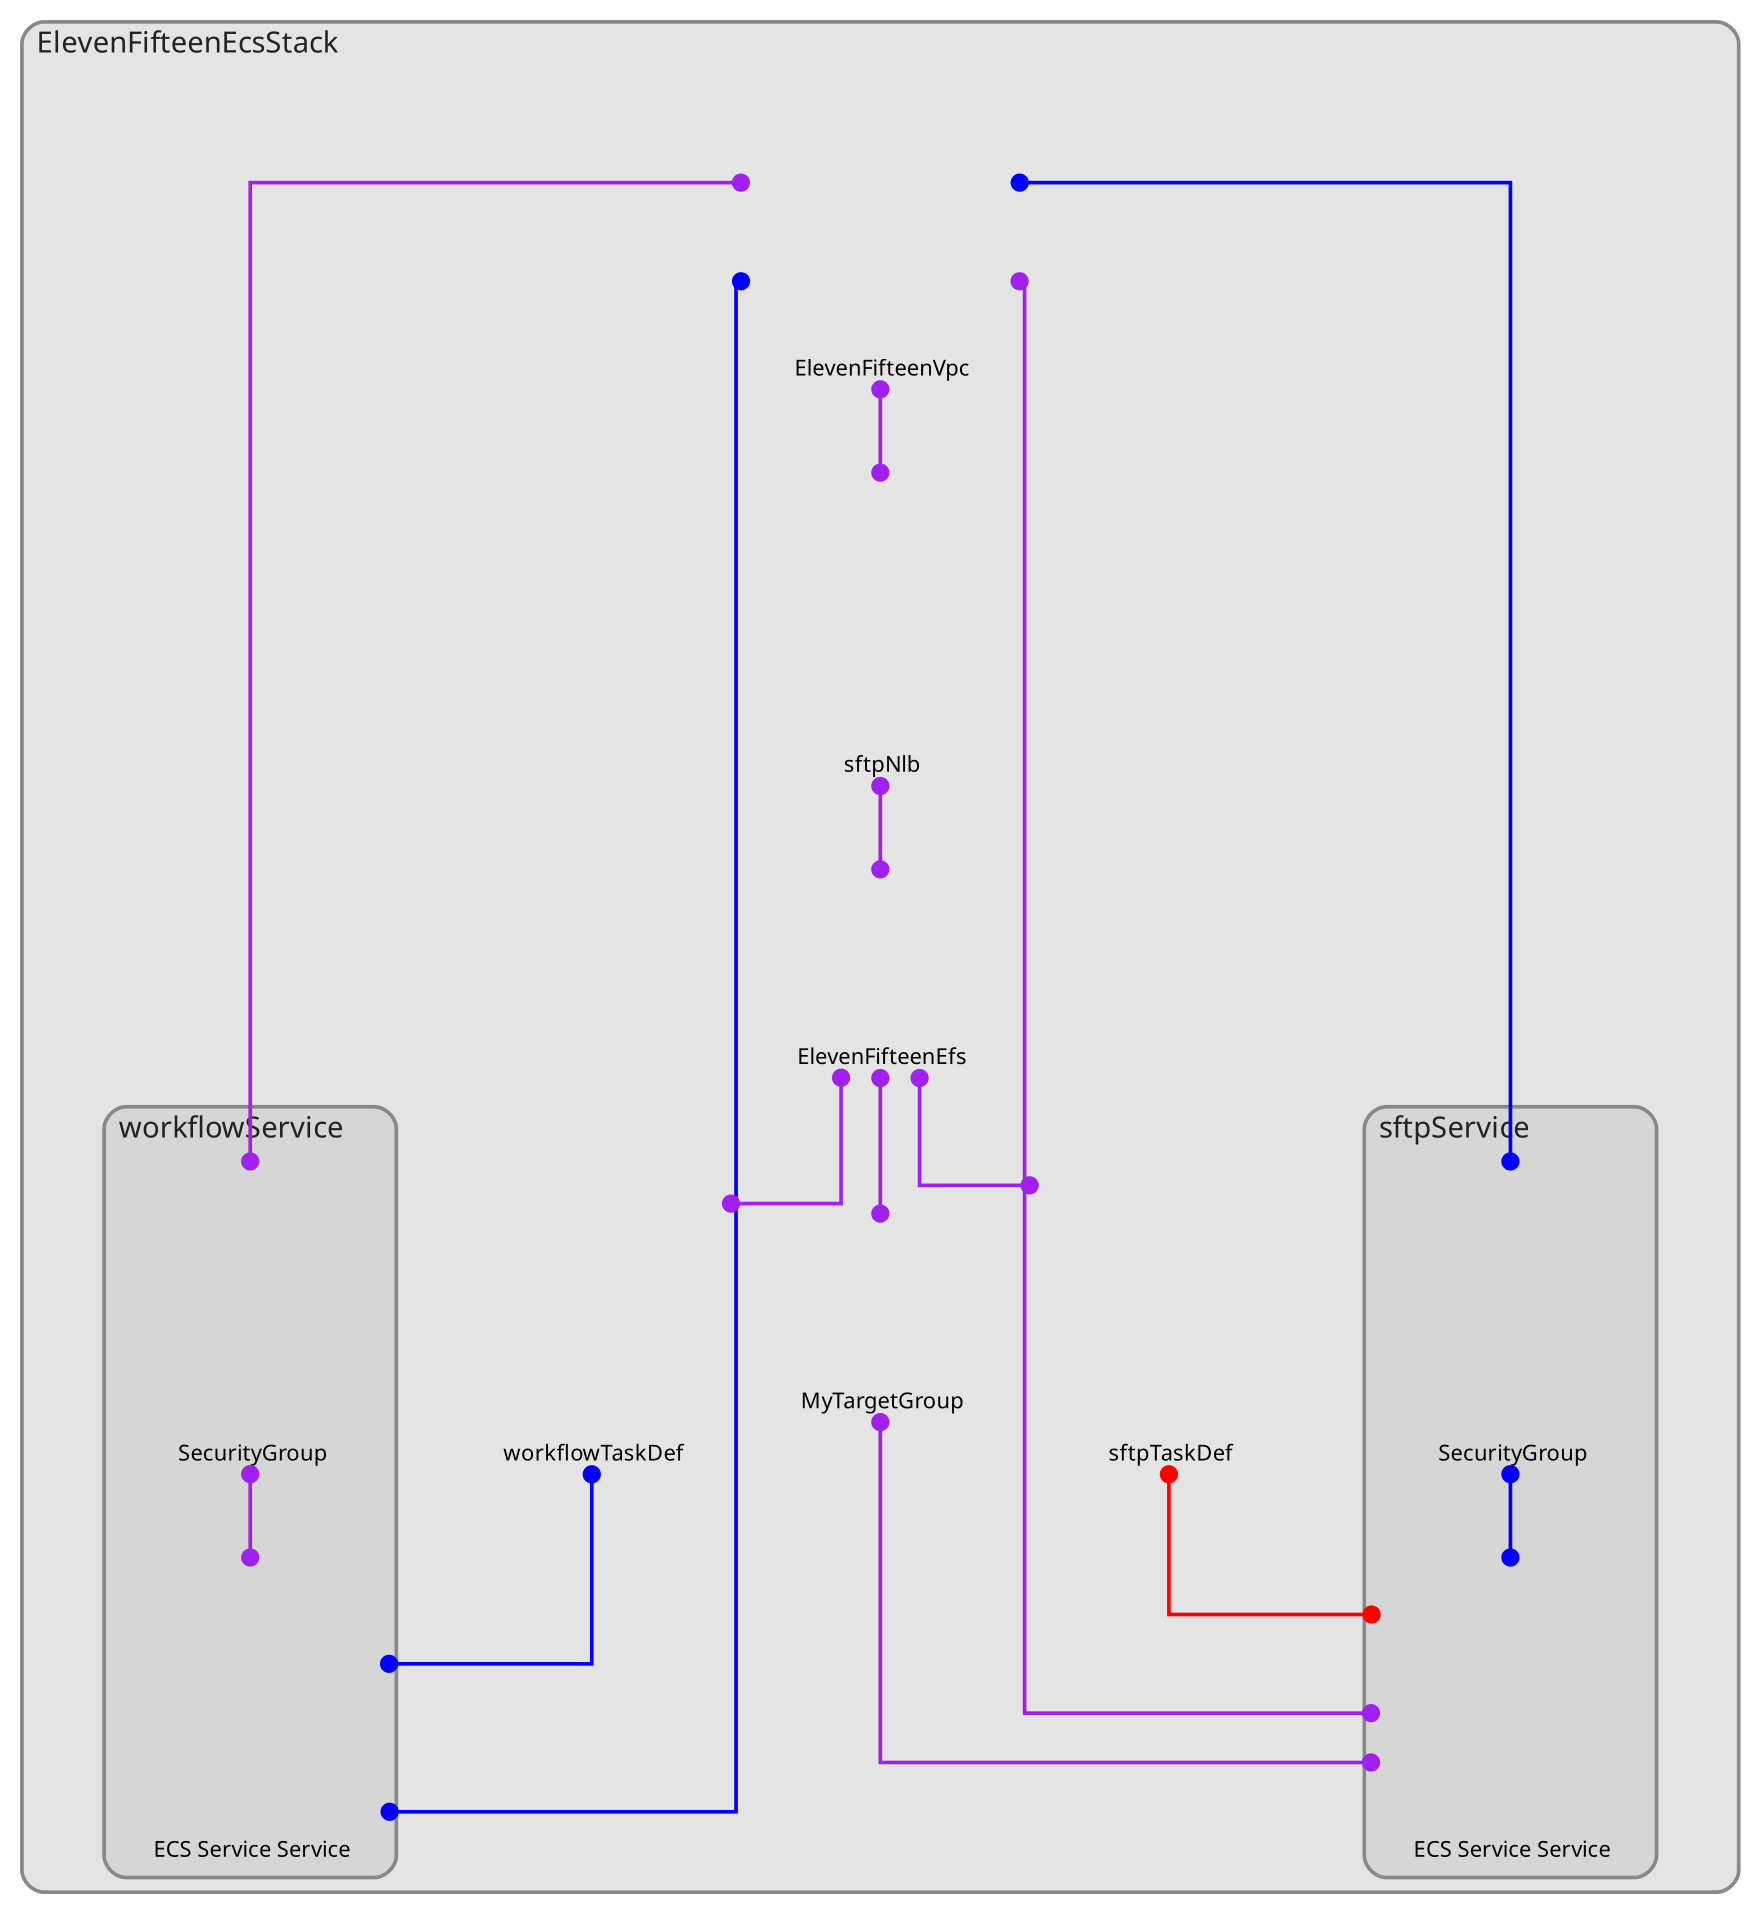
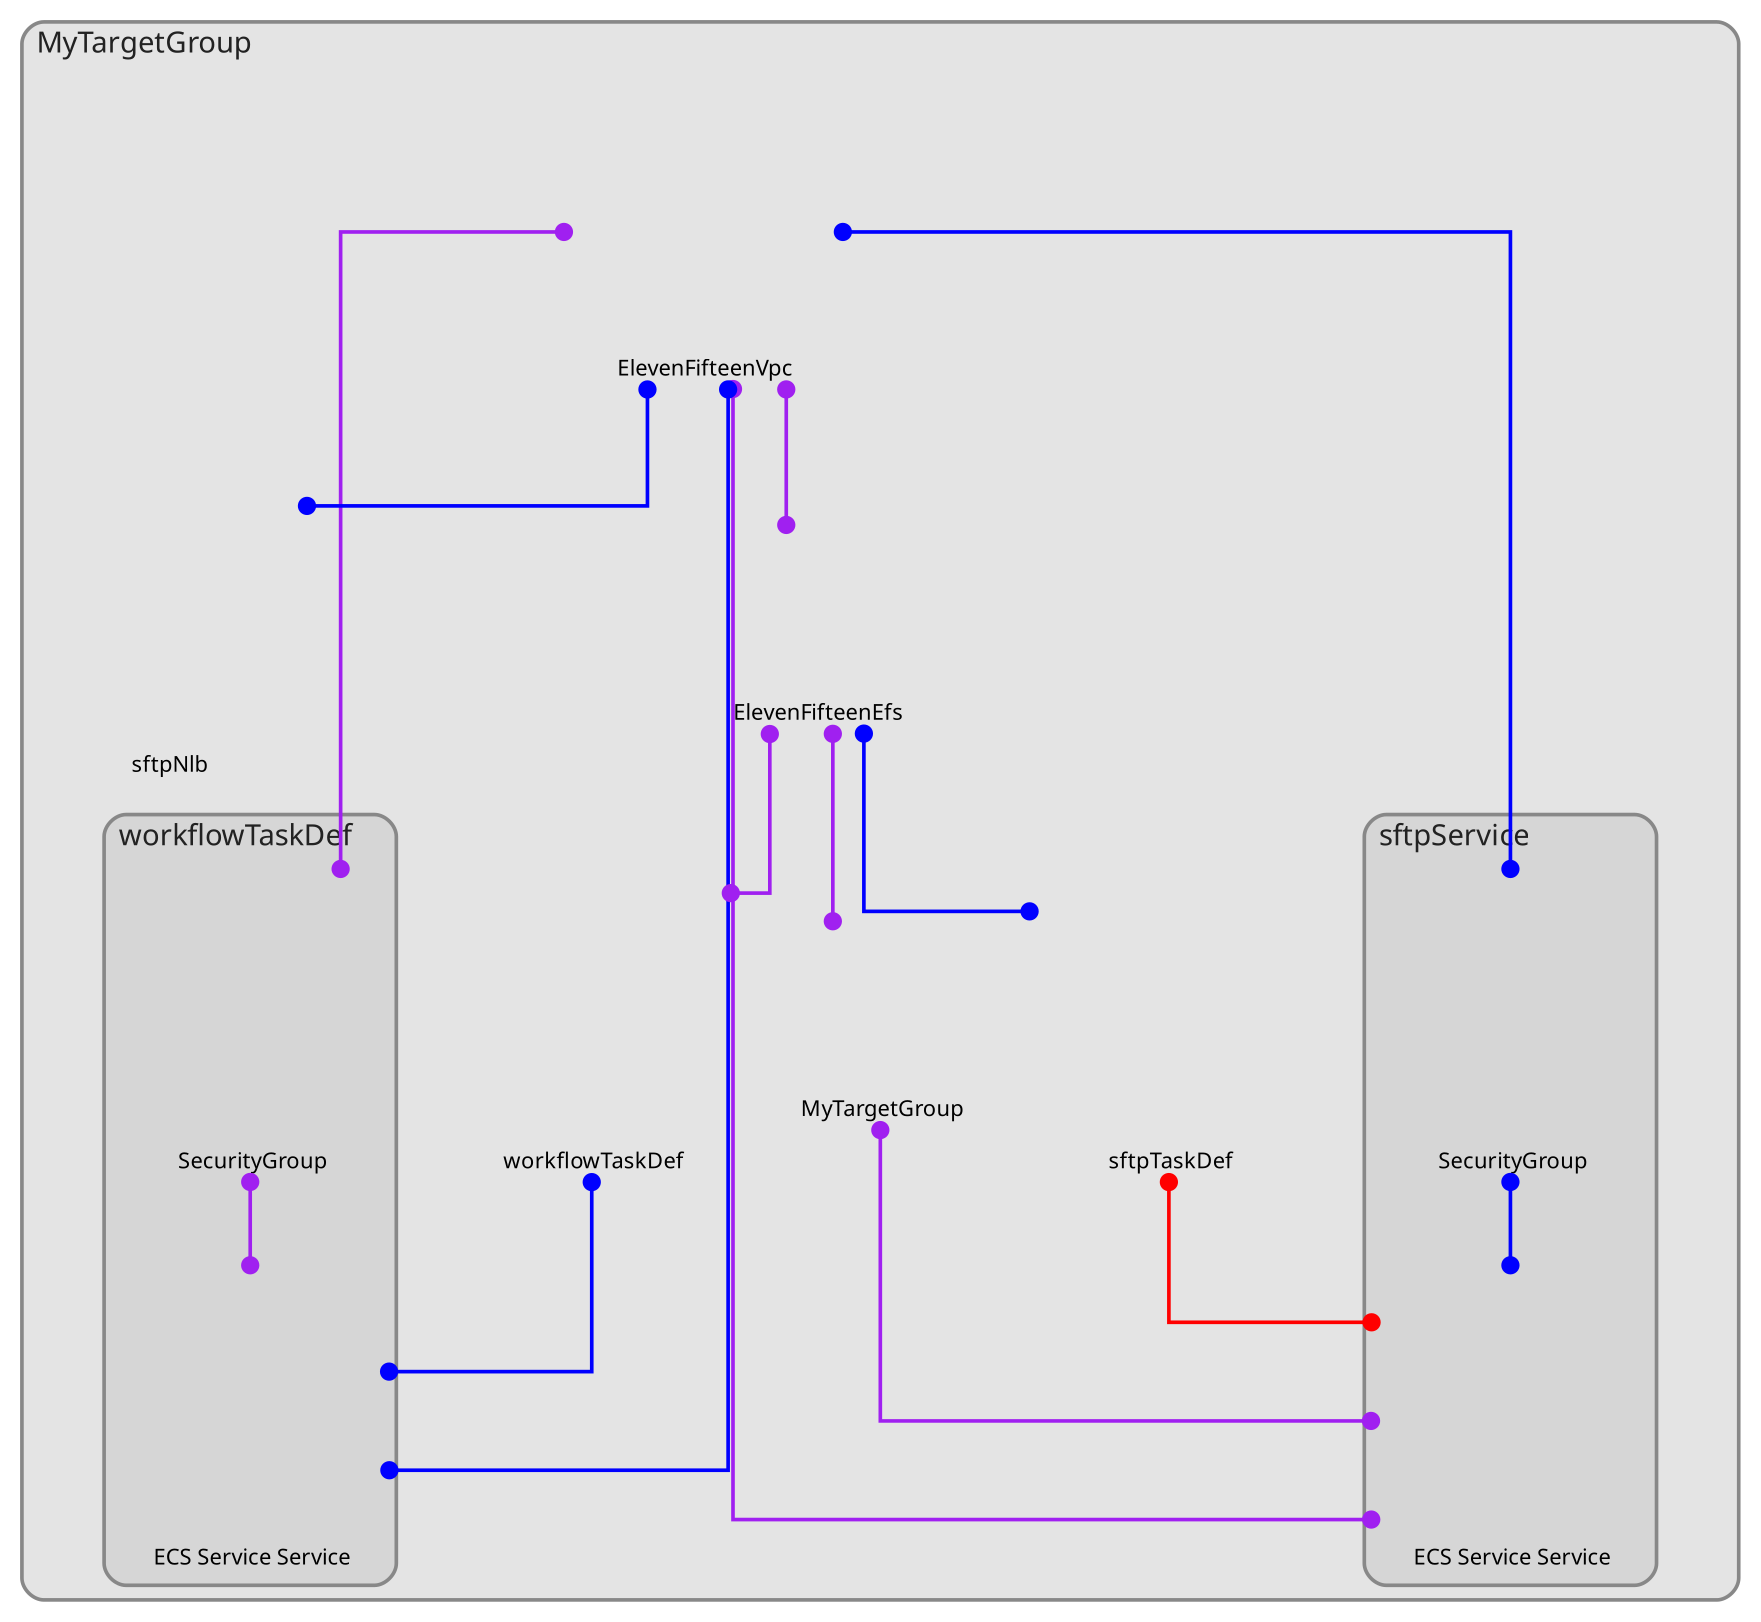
cluster "ElevenFifteenEcsStack": label "ElevenFifteenEcsStack" -> "MyTargetGroup"
edge "ElevenFifteenVpc" -- "sftpNlb": color purple -> blue
edge "sftpNlb" -- "ElevenFifteenEfs": now "ElevenFifteenVpc" -- "ElevenFifteenEfs"
cluster "workflowService": label "workflowService" -> "workflowTaskDef"
edge "ElevenFifteenEfs" -- "sftpTaskDef": color purple -> blue
